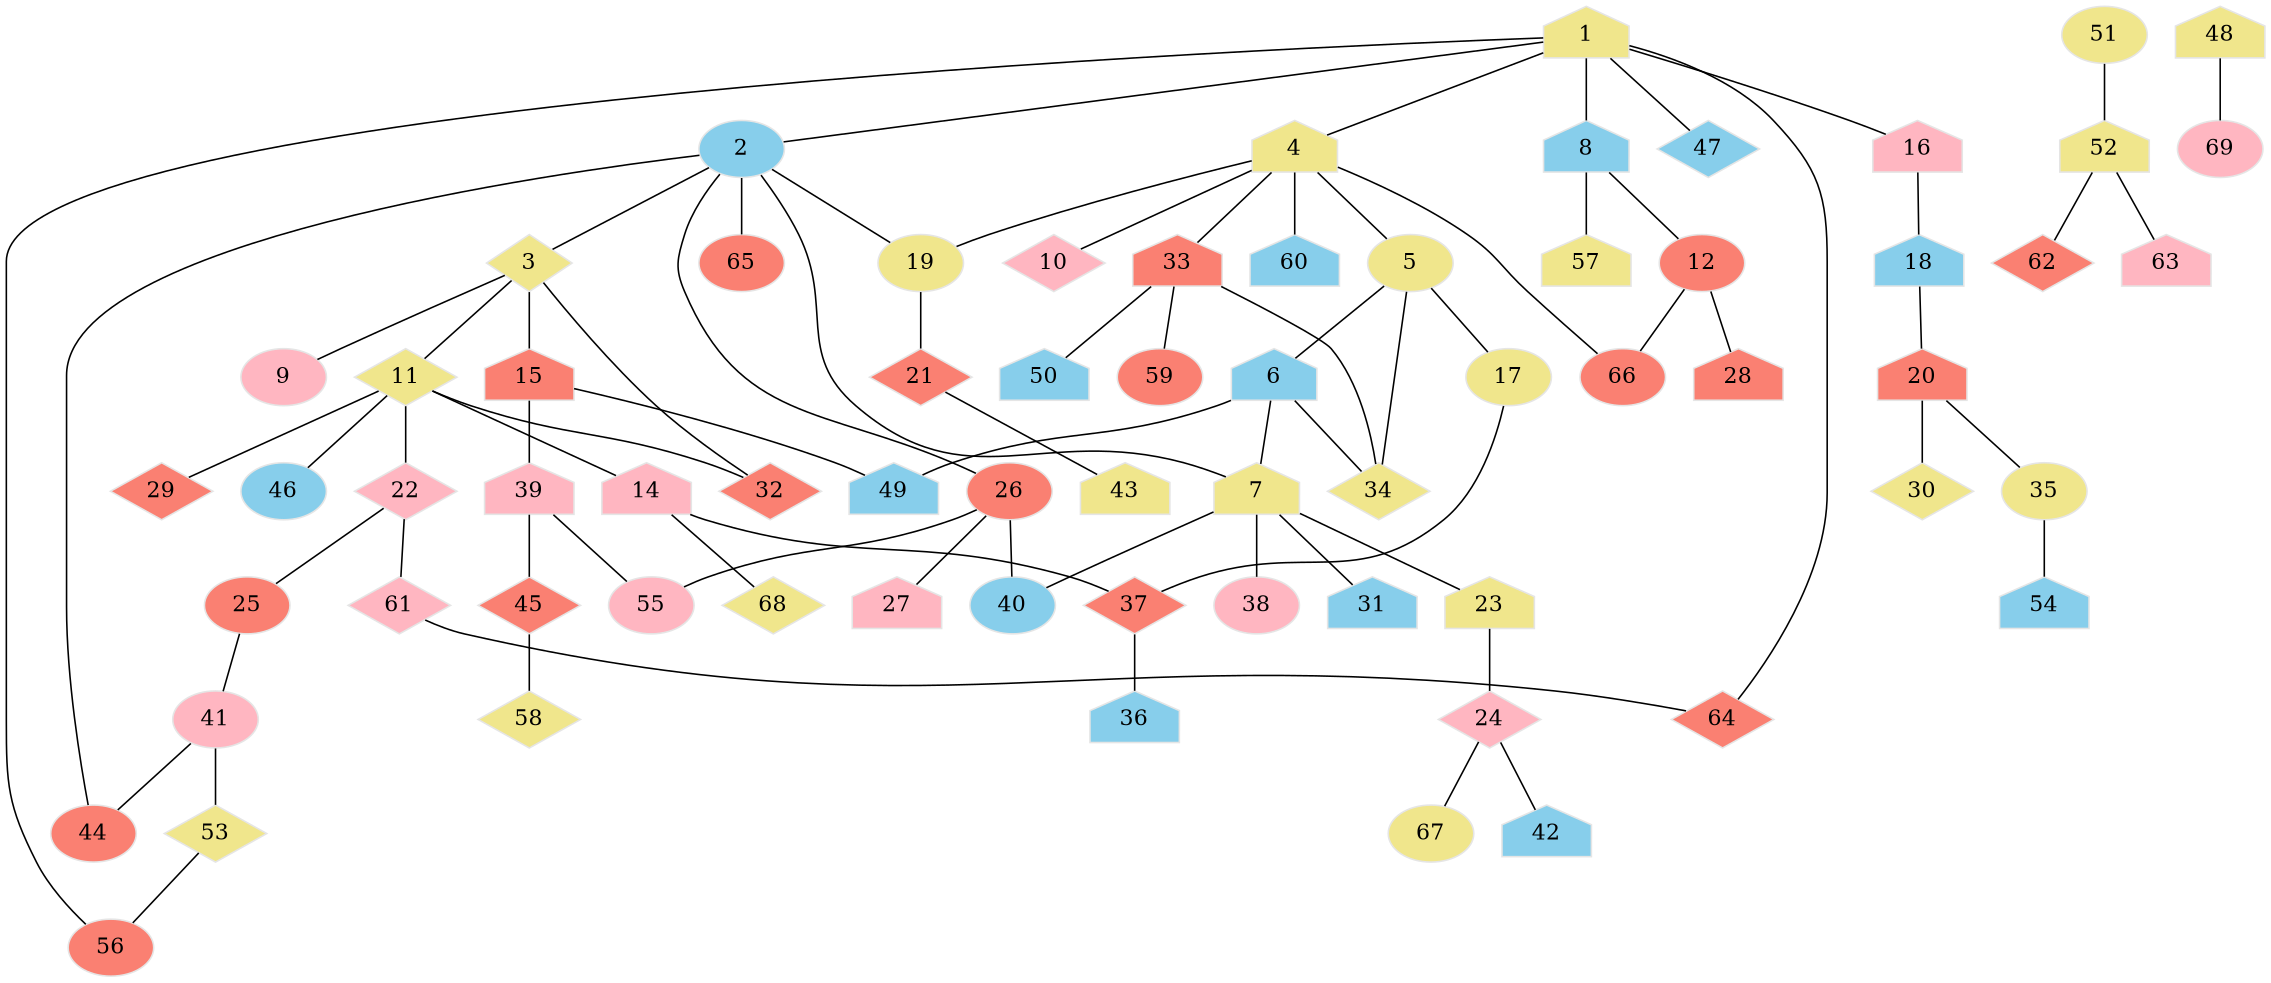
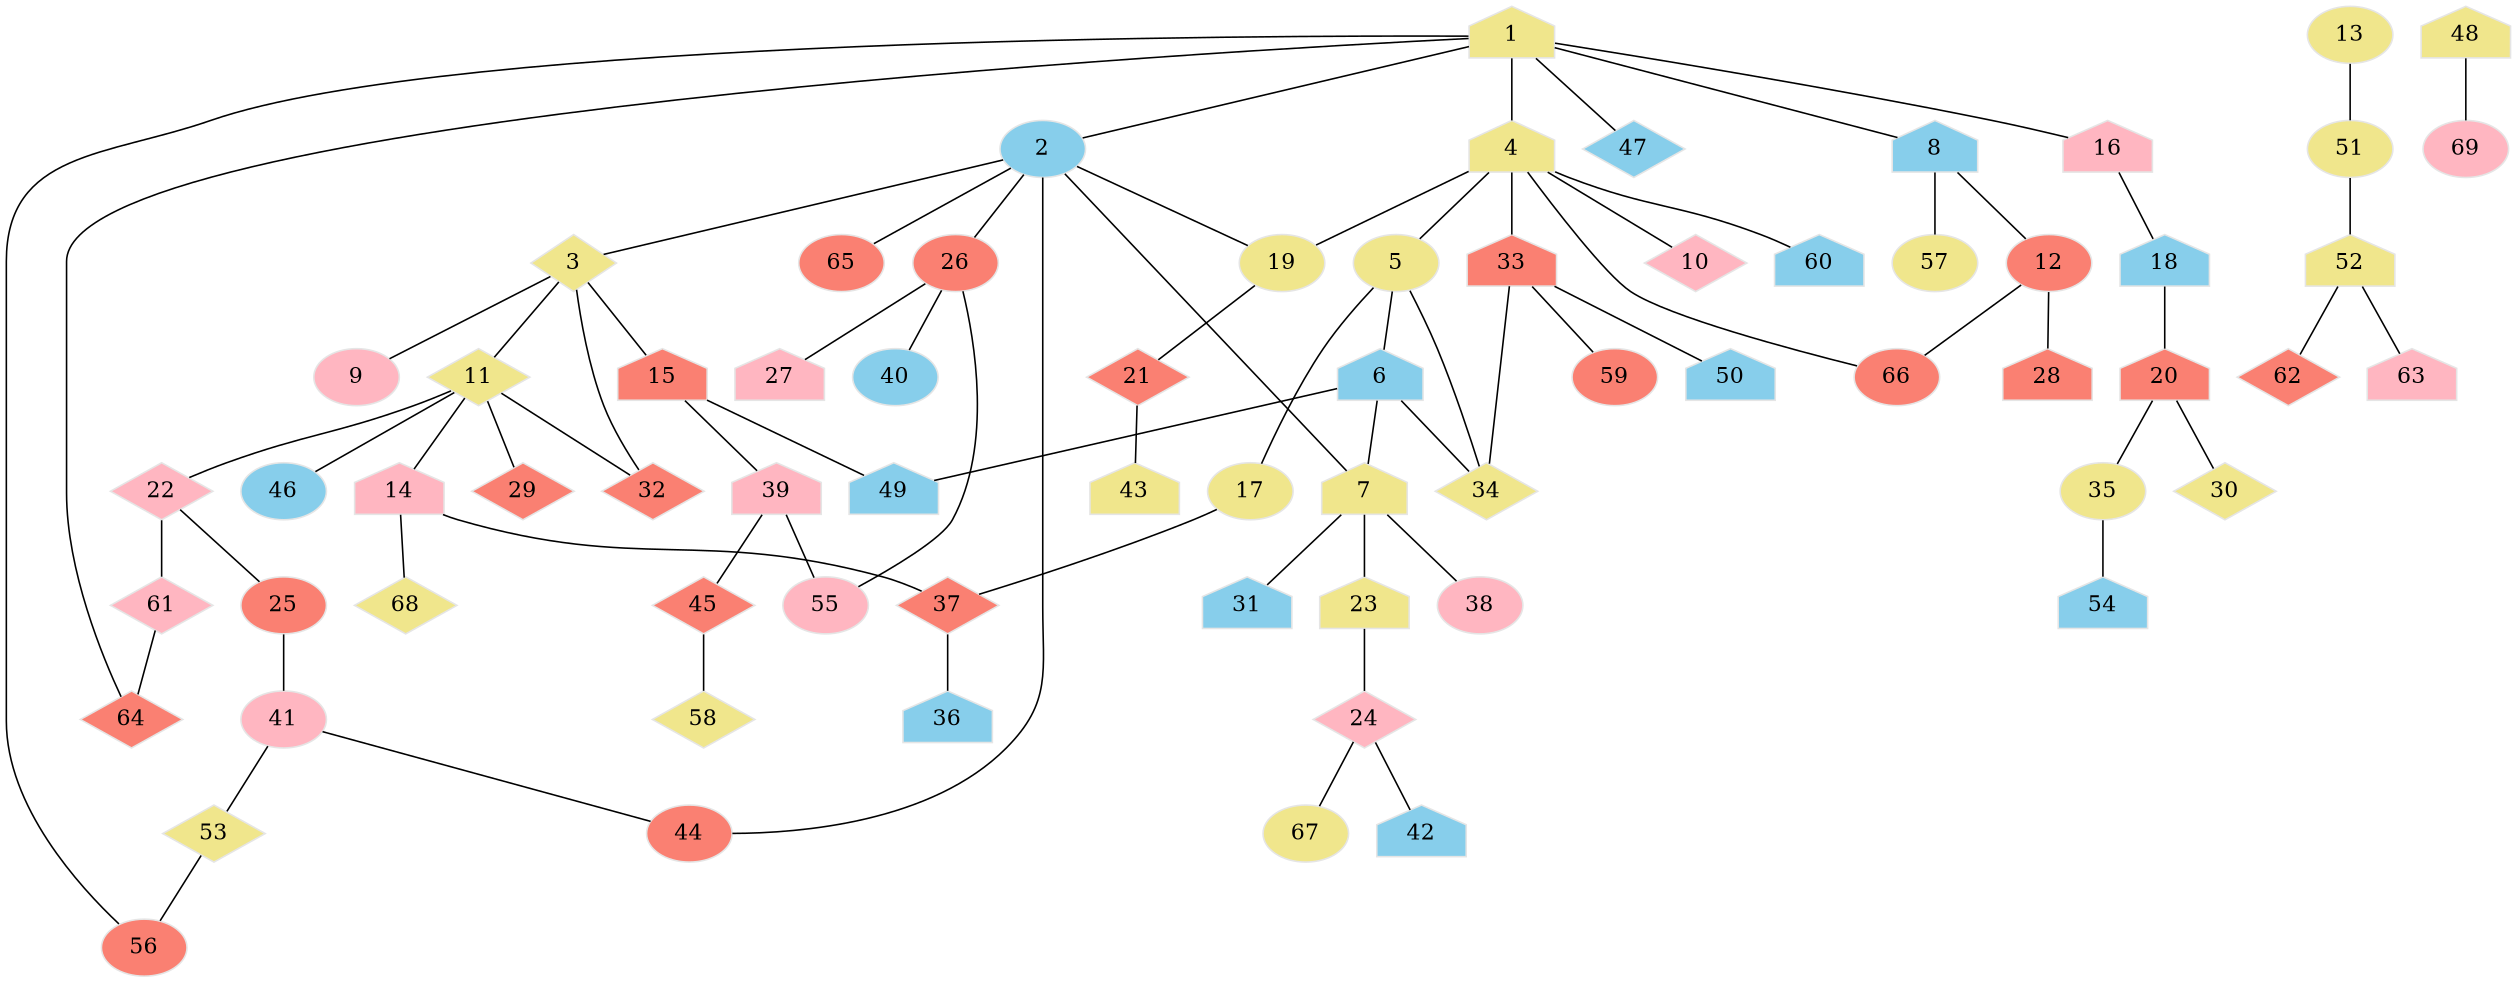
node "13": added
node "57": shape house -> ellipse
edge "7" -- "40": removed
